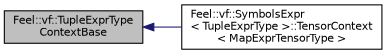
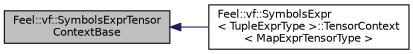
node "Feel::vf::TupleExprType ContextBase": label "Feel::vf::TupleExprType ContextBase" -> "Feel::vf::SymbolsExprTensor ContextBase"
